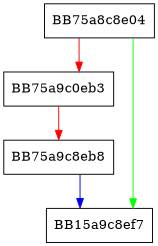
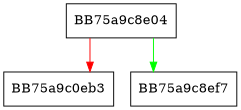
node "BB75a8c8e04": label "BB75a8c8e04" -> "BB75a9c8e04"
node "BB75a9c8eb8": removed
node "BB15a9c8ef7": label "BB15a9c8ef7" -> "BB75a9c8ef7"
